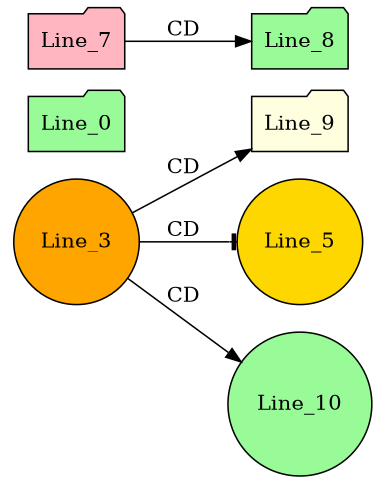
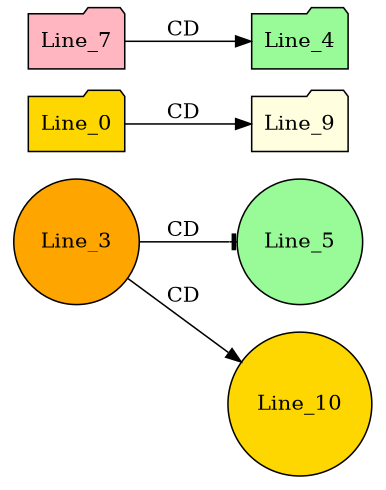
node "Line_8": label "Line_8" -> "Line_4"
node "Line_0": fillcolor palegreen -> gold
edge "Line_3" -> "Line_9": now "Line_0" -> "Line_9"
node "Line_5": fillcolor gold -> palegreen
node "Line_10": fillcolor palegreen -> gold
